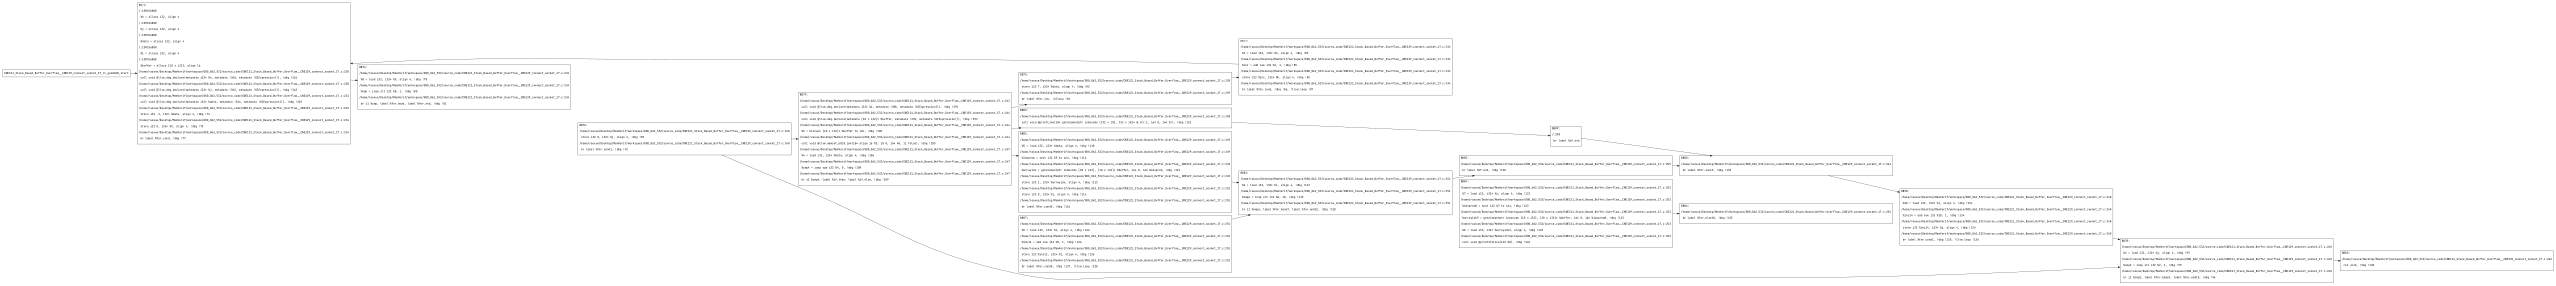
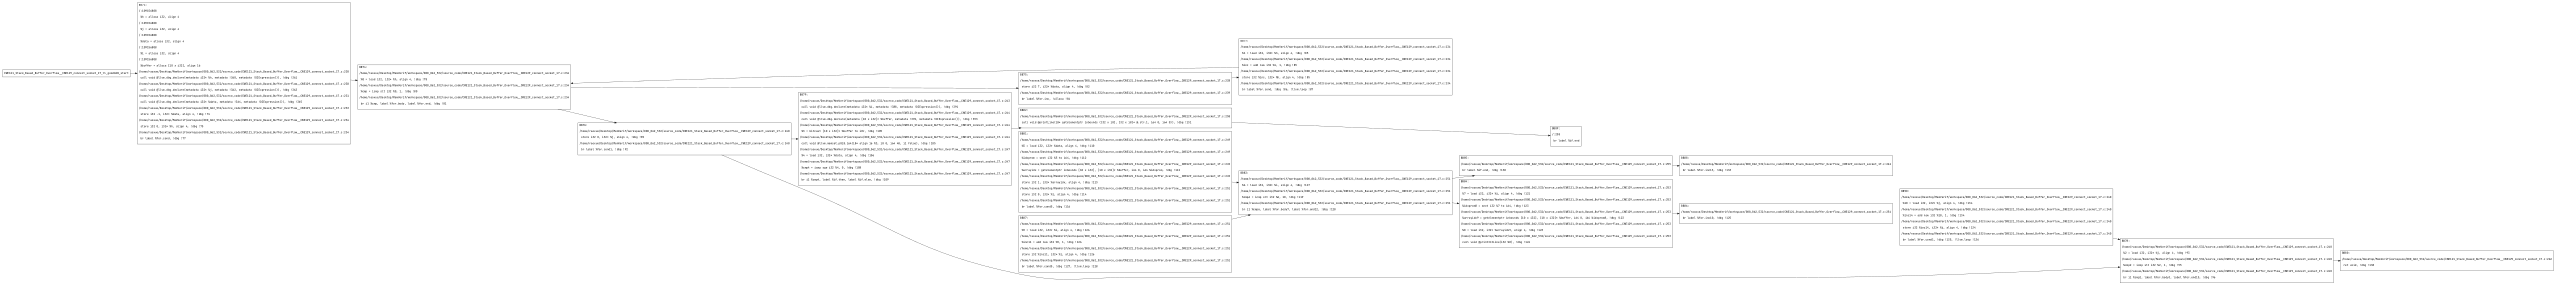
edge "BB77:" -> "BB73:": now "BB77:" -> "BB74:"
edge "BB79:" -> "BB75:": now "BB74:" -> "BB75:"
edge "BB74:" -> "BB76:": added
edge "BB89:" -> "BB88:": removed
edge "BB79:" -> "BB81:": removed
edge "BB88:" -> "BB90:": removed
edge "BB83:" -> "BB84:": added
node "BB86:": text "br label %for.else10, !dbg !125" -> "br label %for.inc10, !dbg !125"
